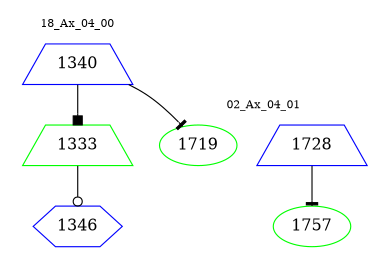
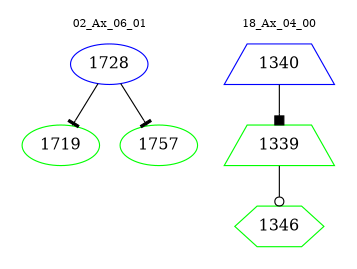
edge "1340" -> "1719": now "1728" -> "1719"
cluster "02_Ax_04_01": label "02_Ax_04_01" -> "02_Ax_06_01"
node "1333": label "1333" -> "1339"
node "1728": shape trapezium -> ellipse
node "1346": color blue -> green
